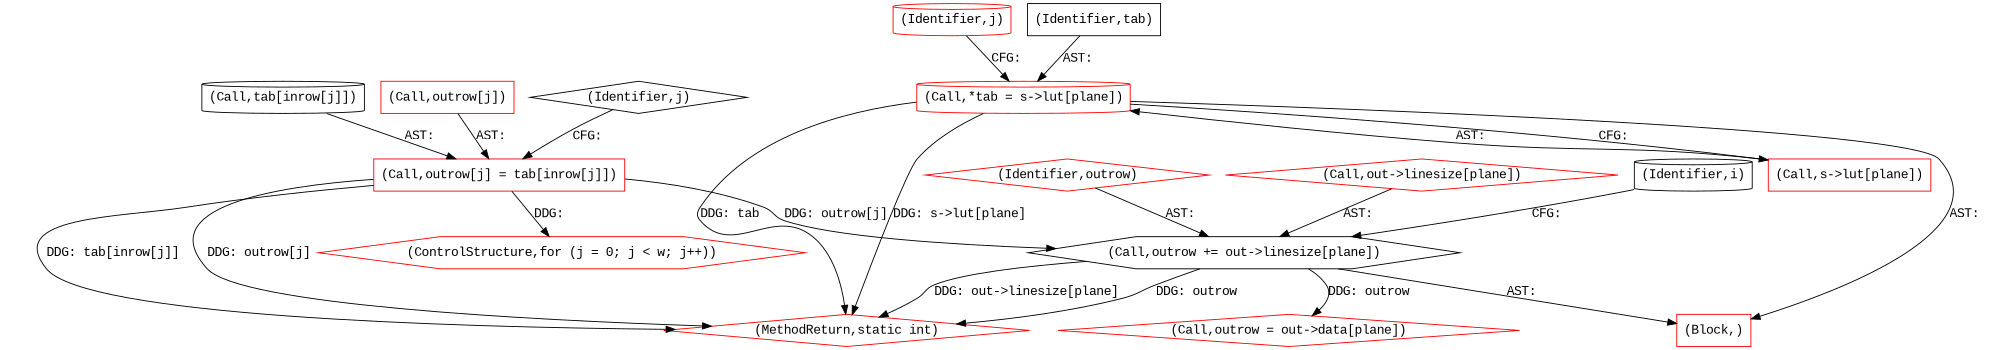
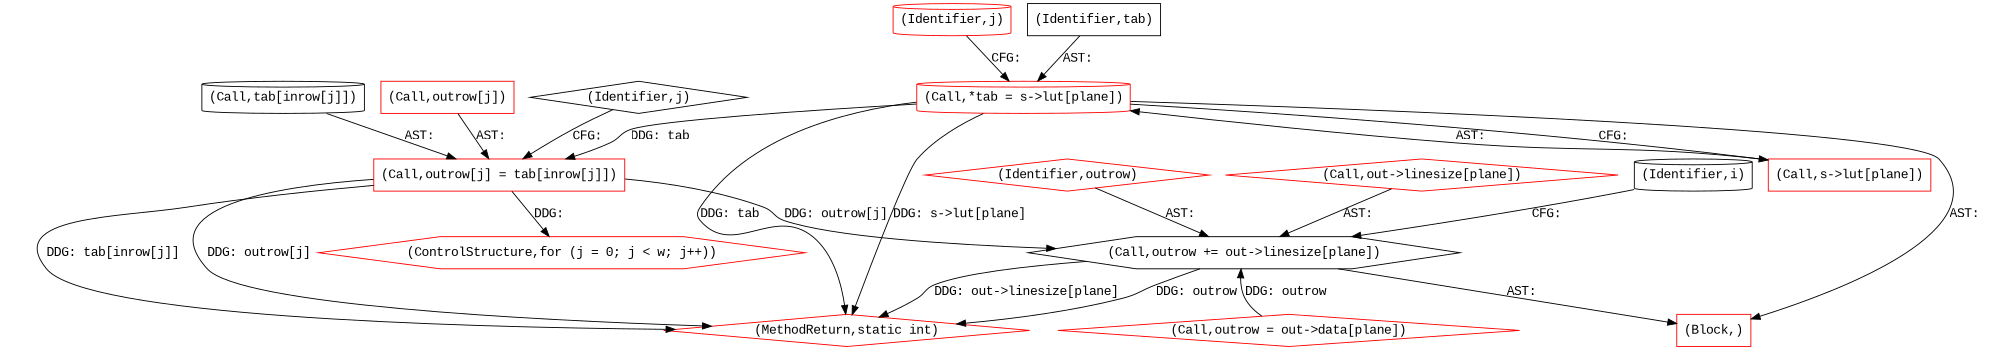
edge "(Call,*tab = s->lut[plane])" -> "(Call,outrow[j] = tab[inrow[j]])": added, label "DDG: tab"
edge "(Call,outrow += out->linesize[plane])" -> "(Call,outrow = out->data[plane])": reversed
